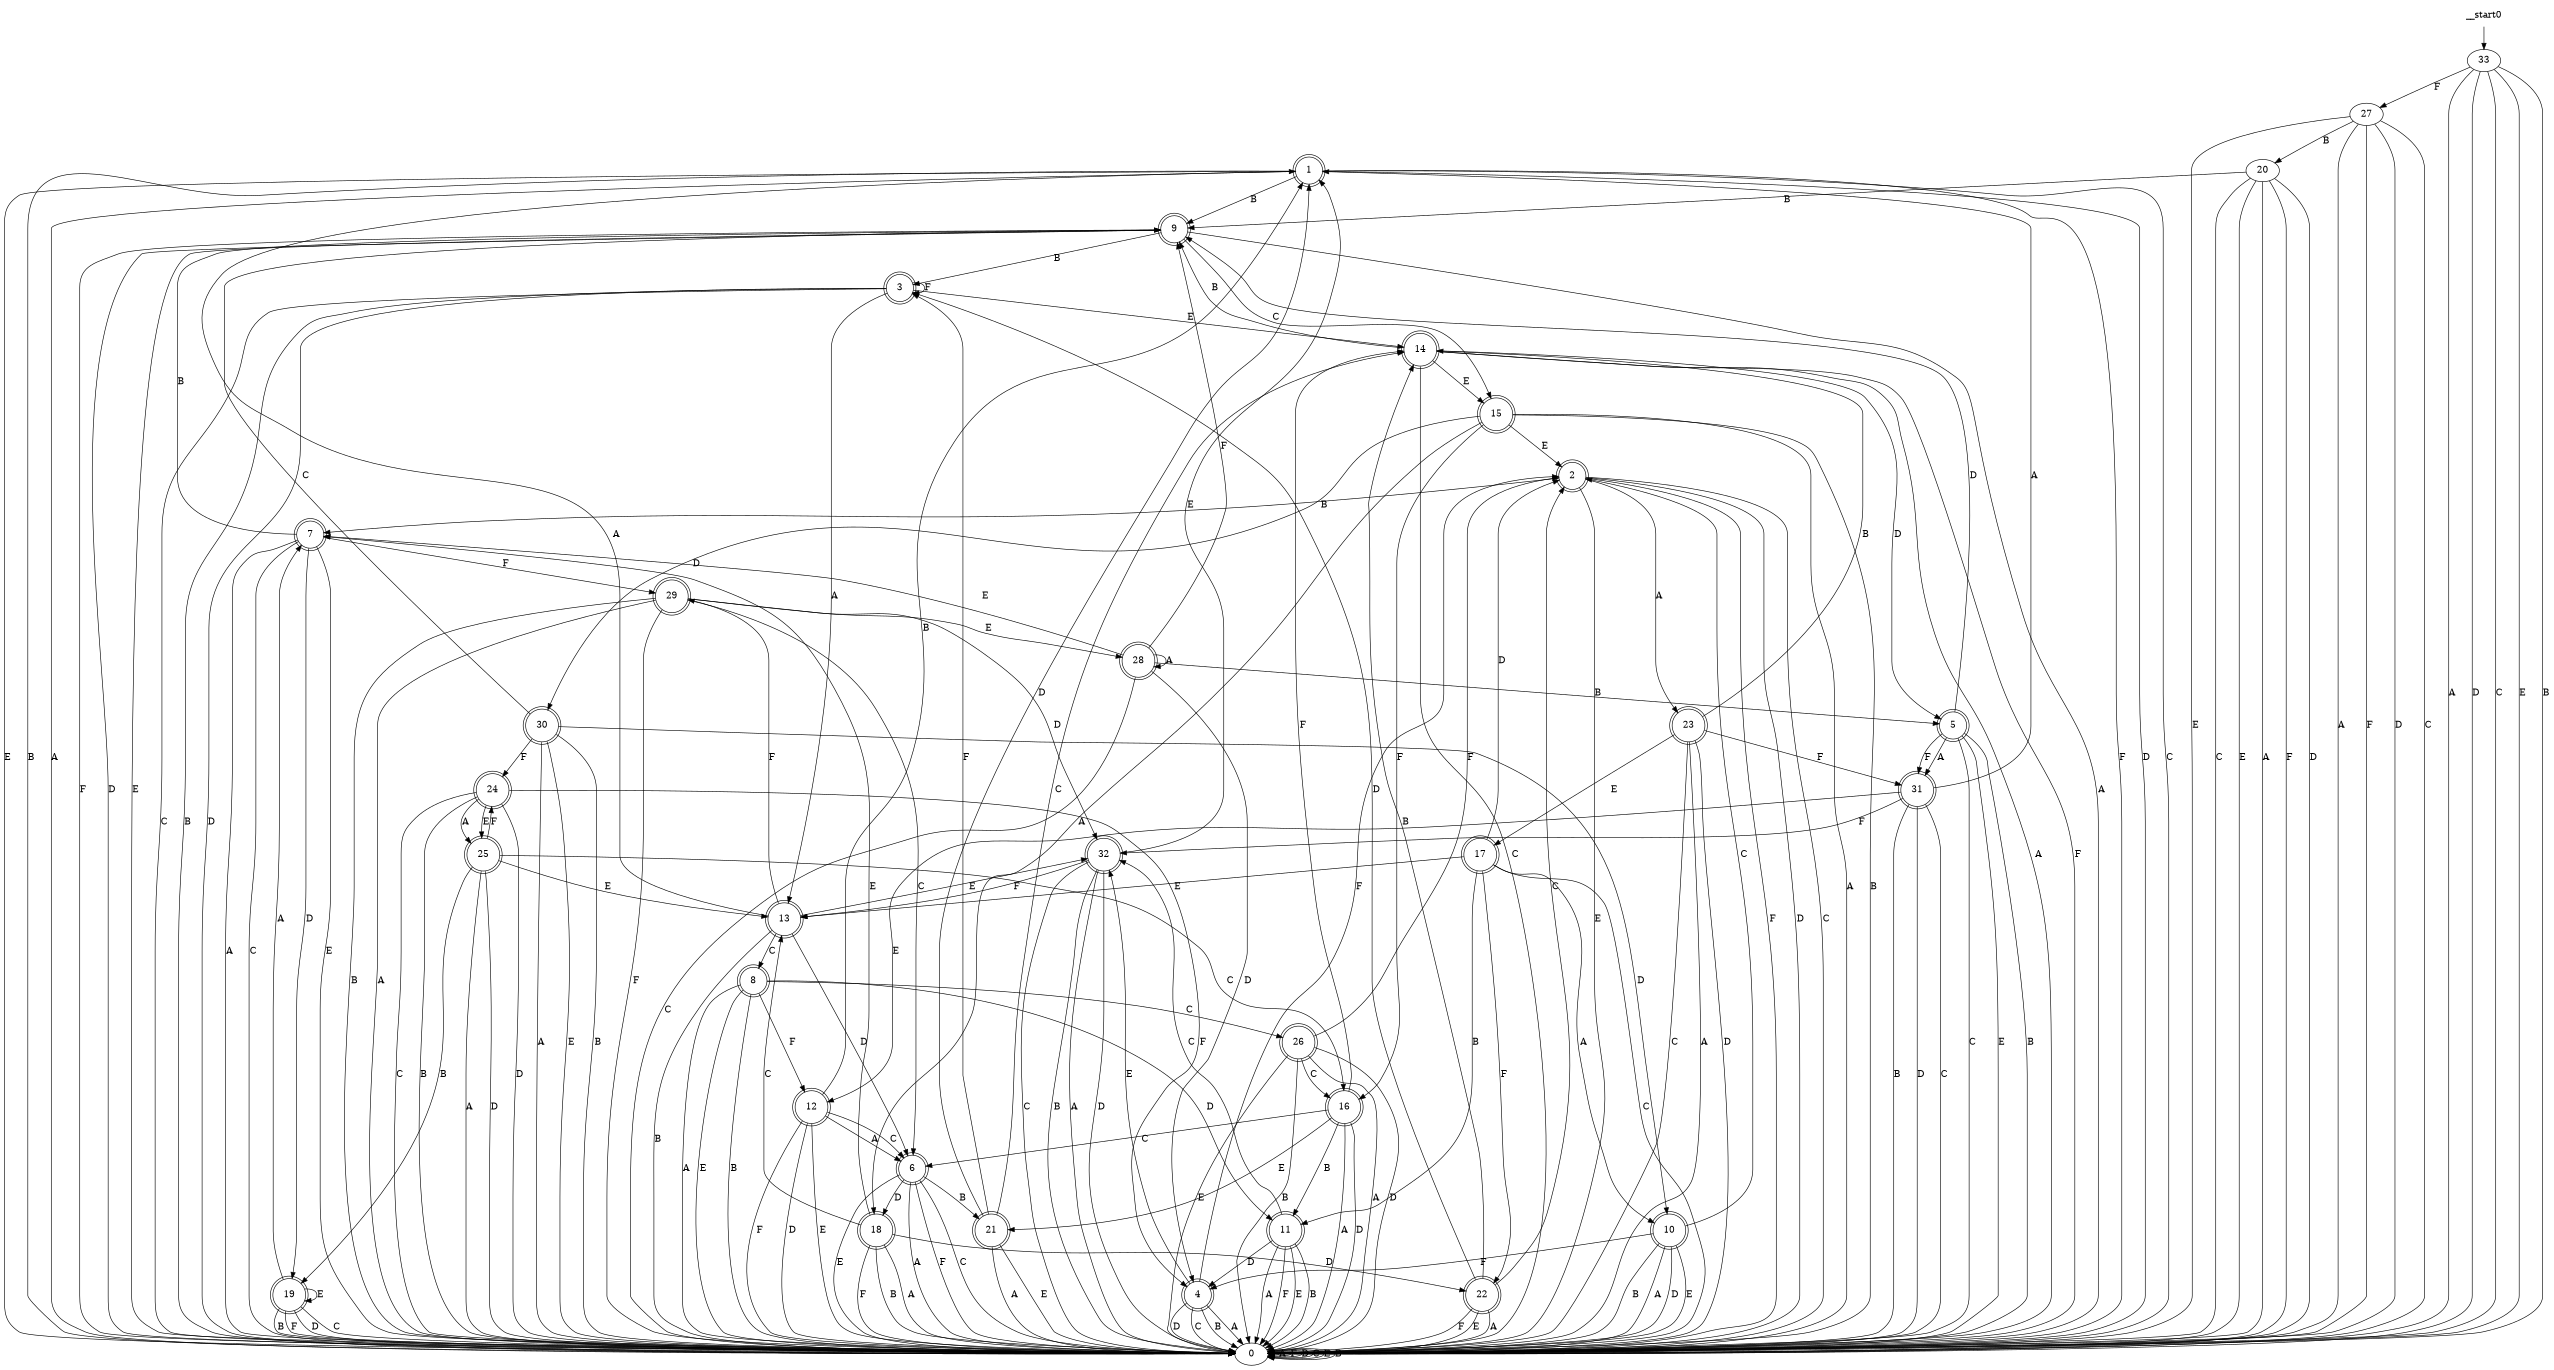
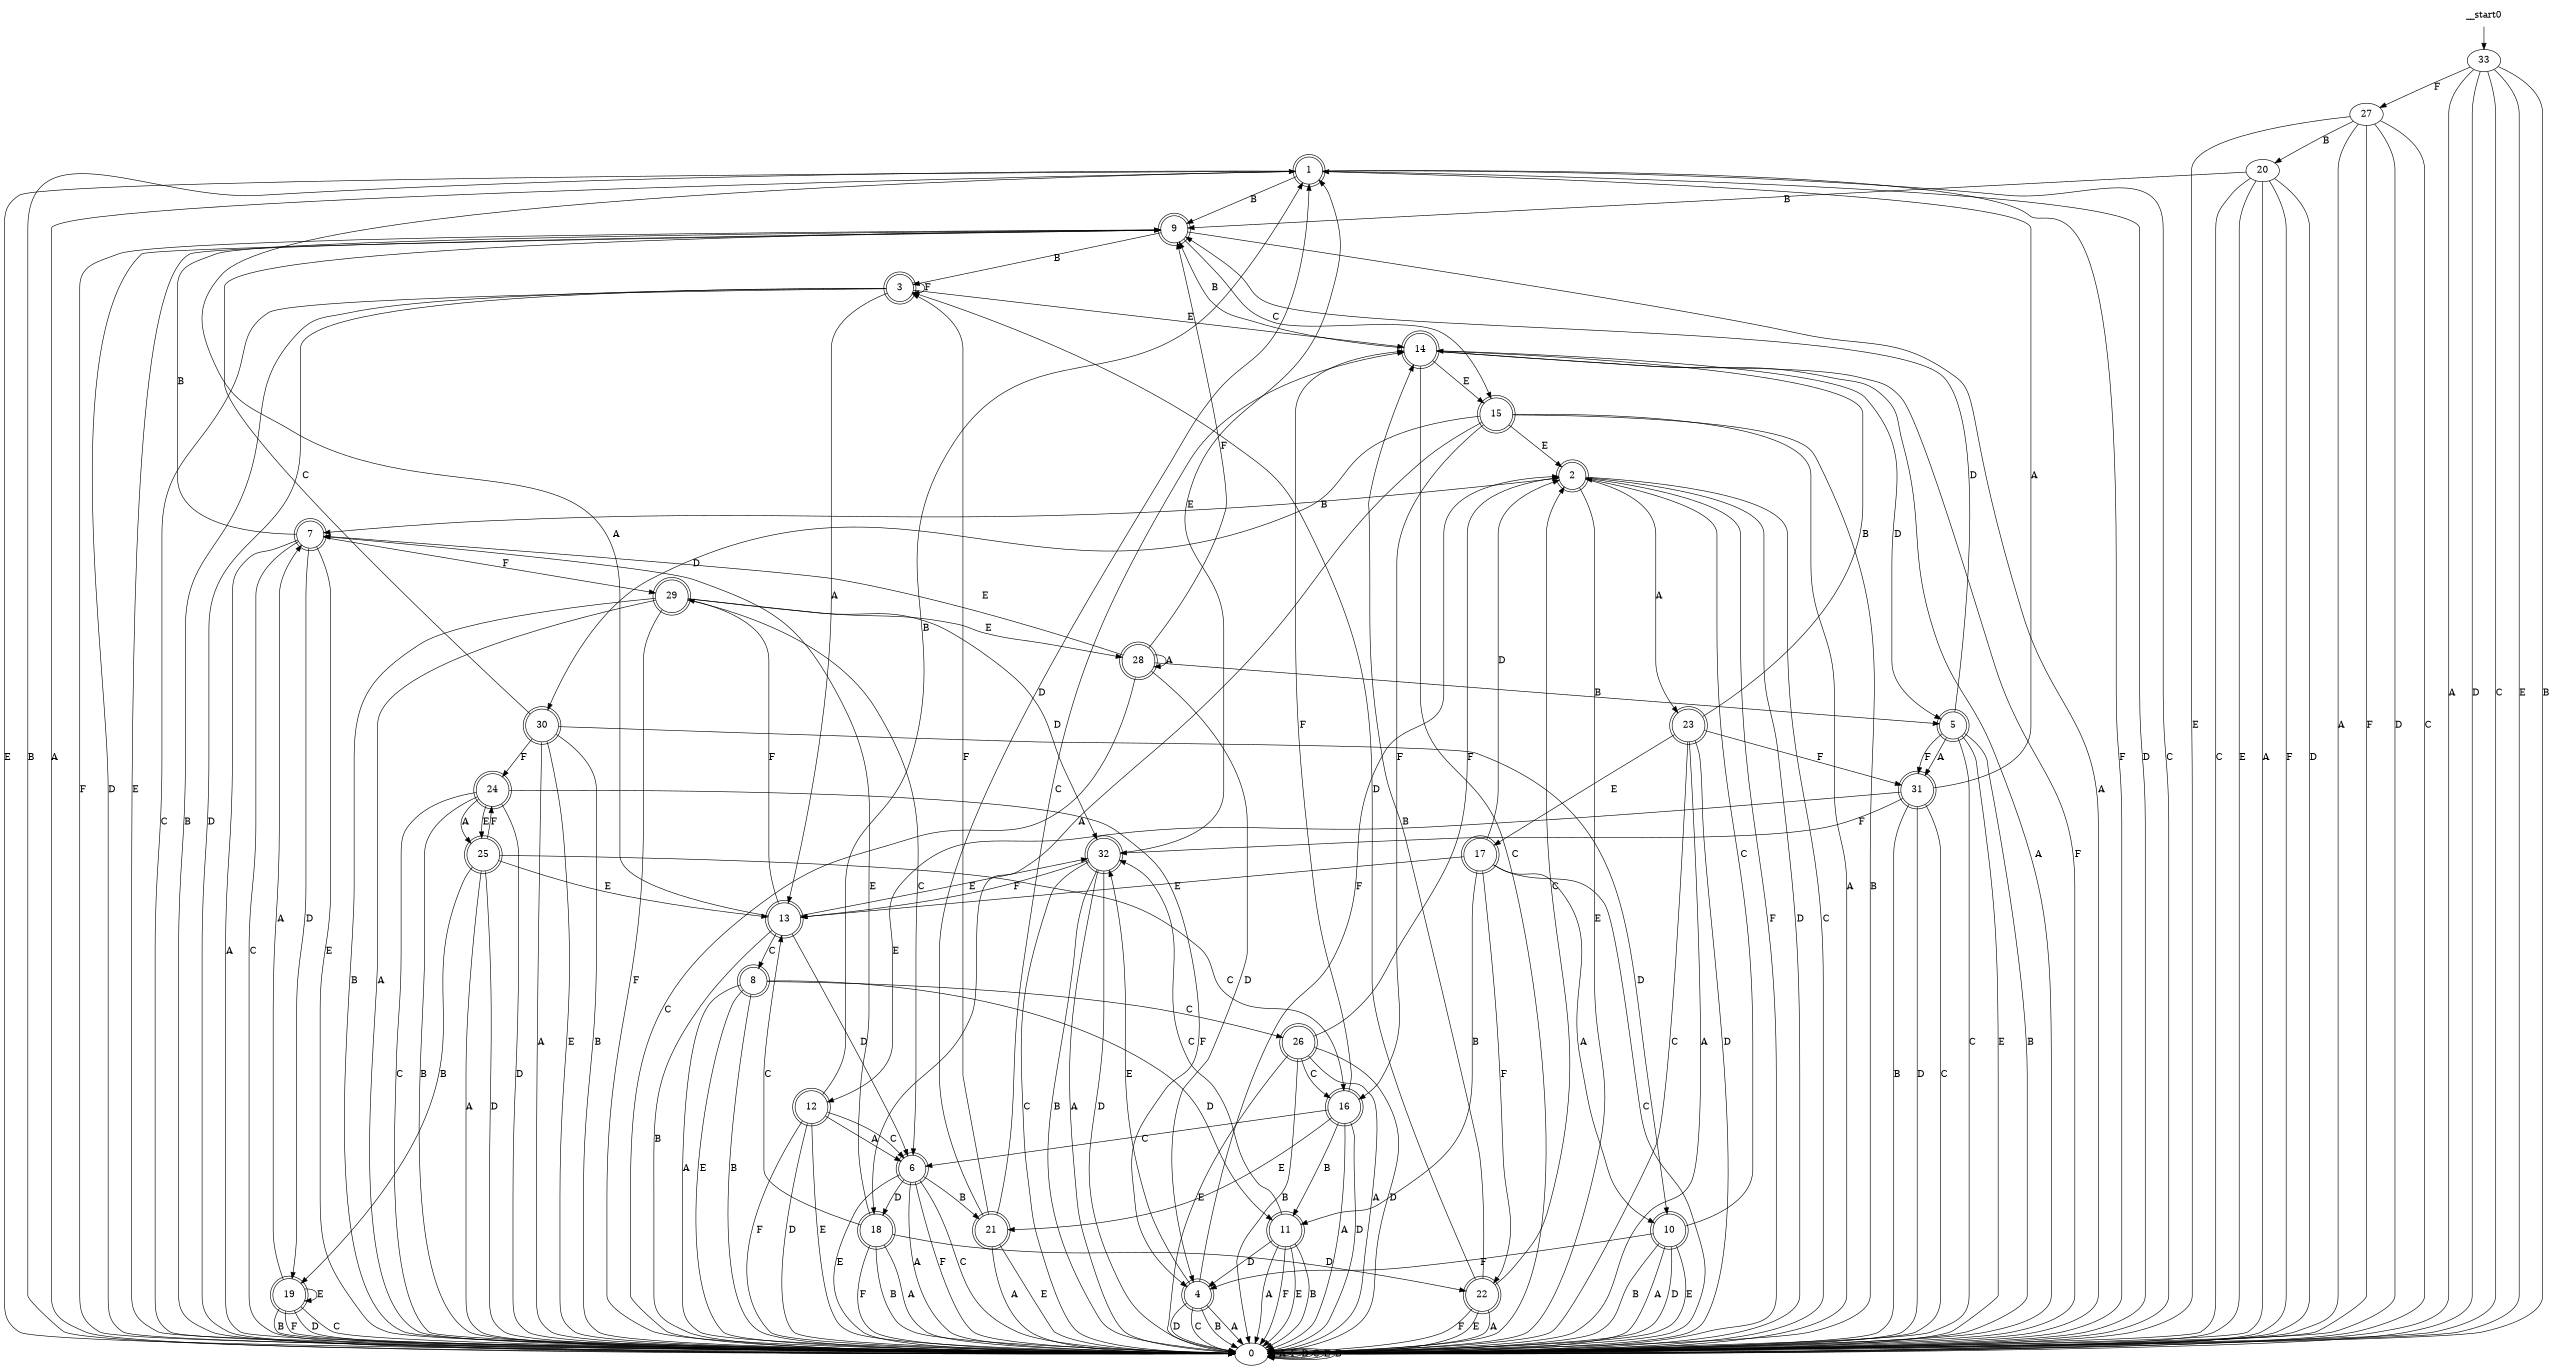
edge "8" -> "12": removed, label "F"
